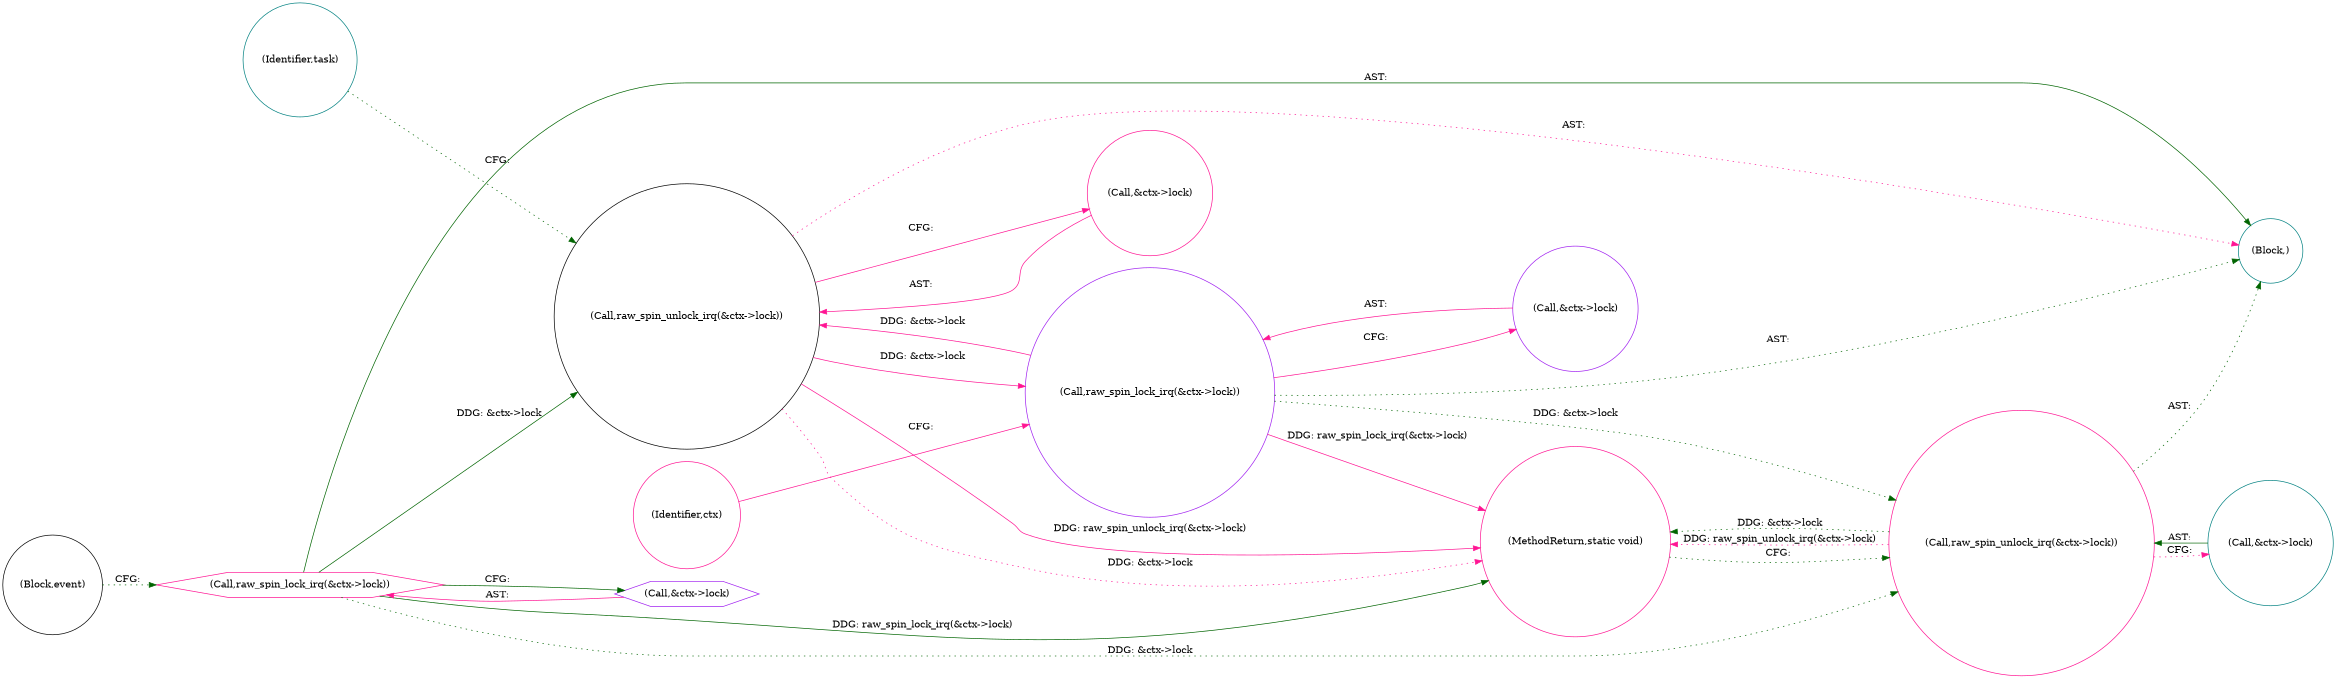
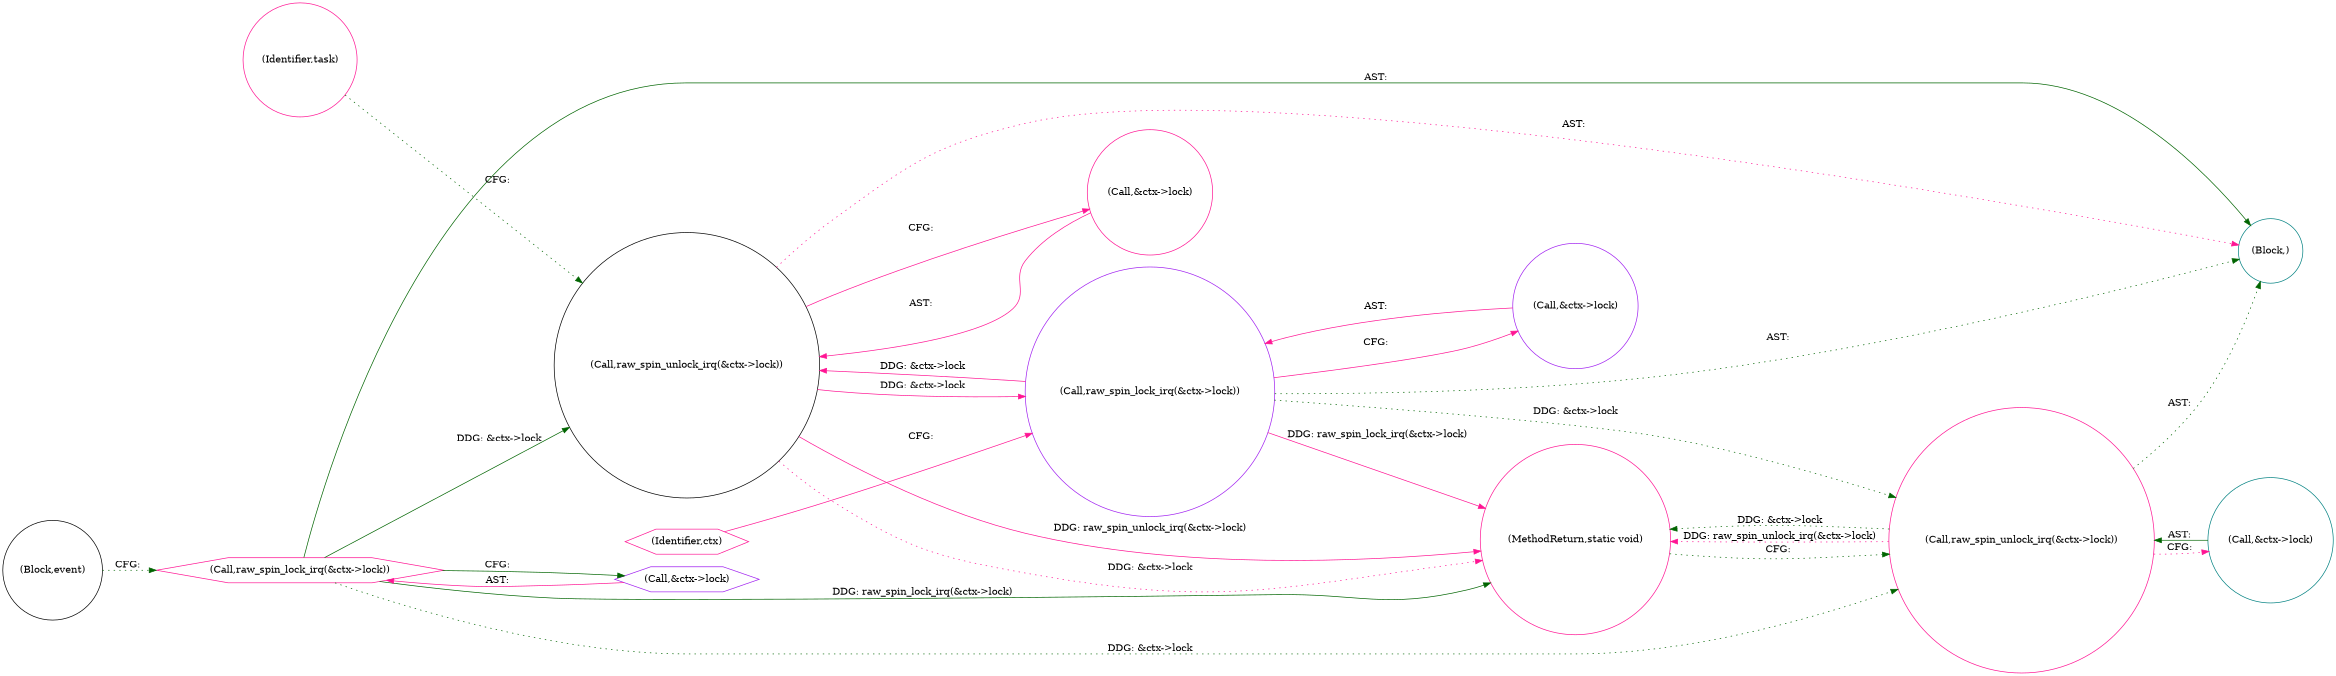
node "(Identifier,task)": color teal -> deeppink
node "(Identifier,ctx)": shape circle -> hexagon
